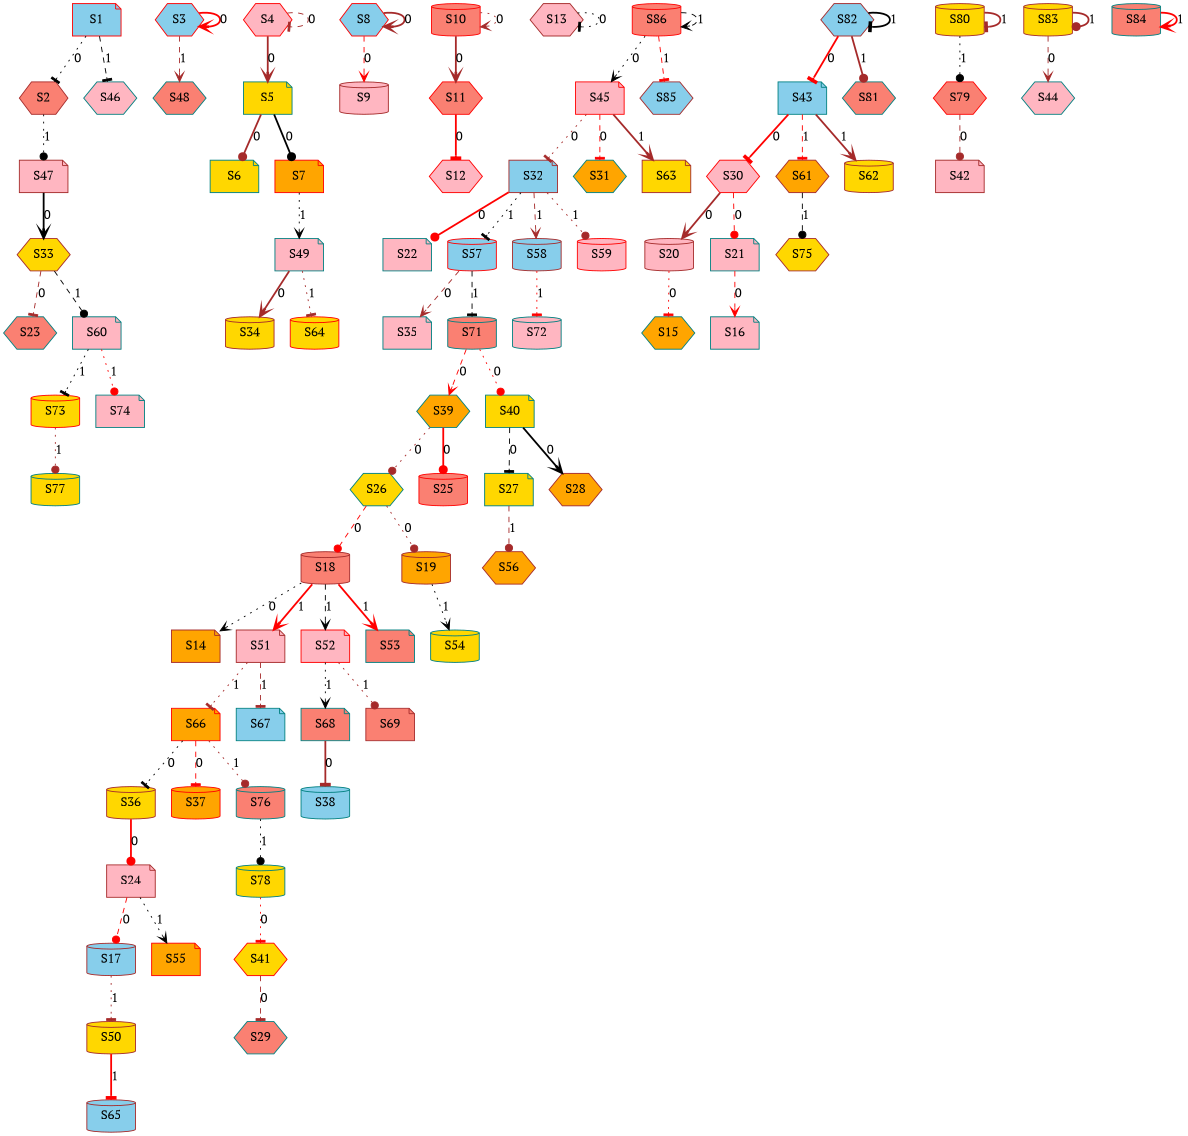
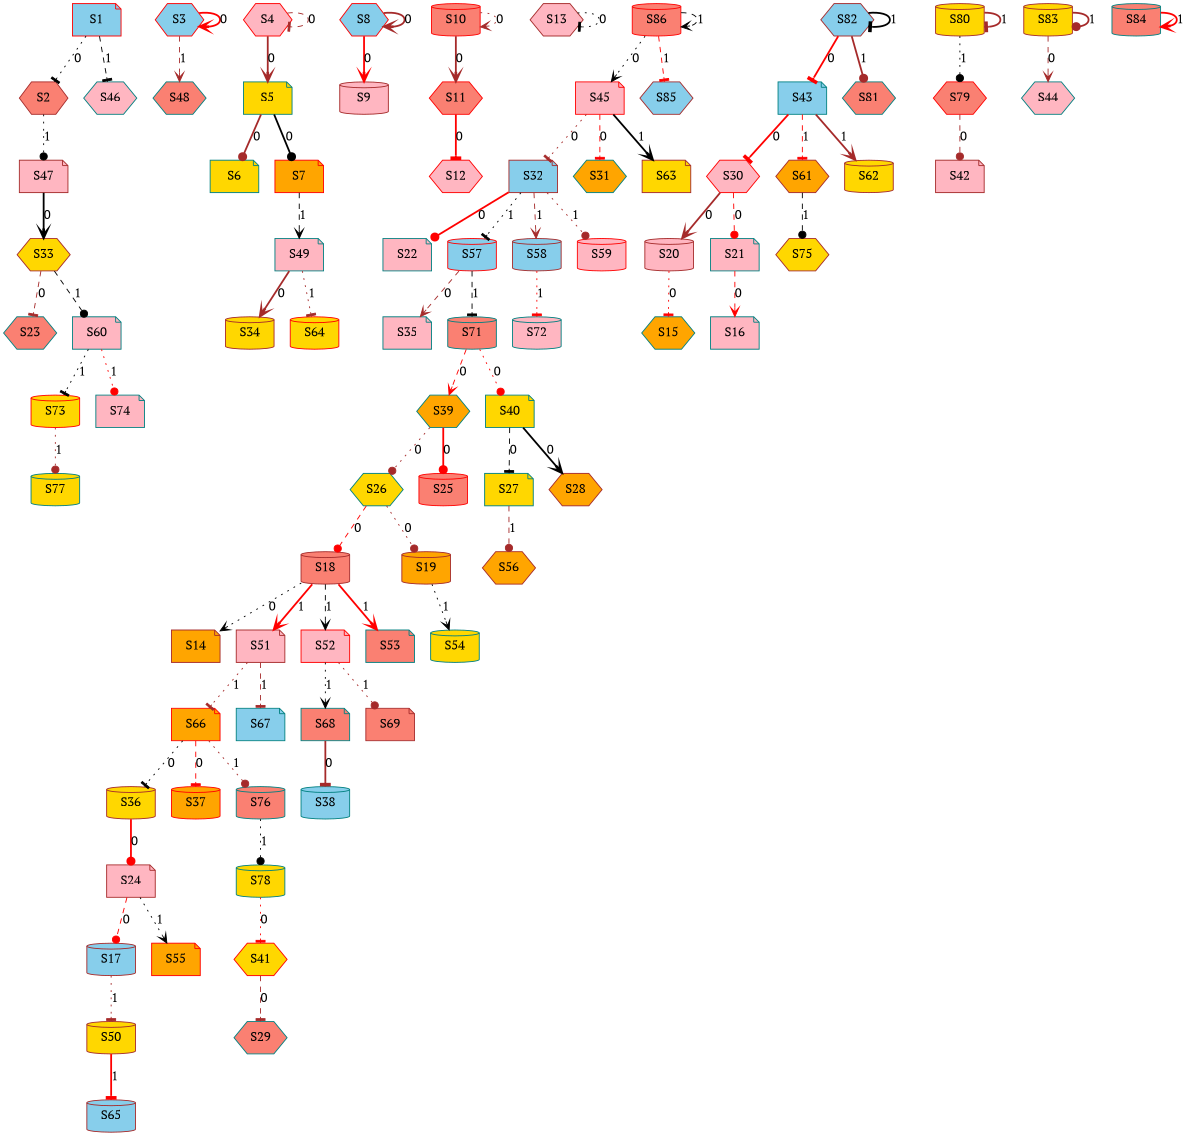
edge "S8" -> "S9": style dashed -> bold
edge "S45" -> "S63": color brown -> black
edge "S7" -> "S49": style dotted -> dashed
